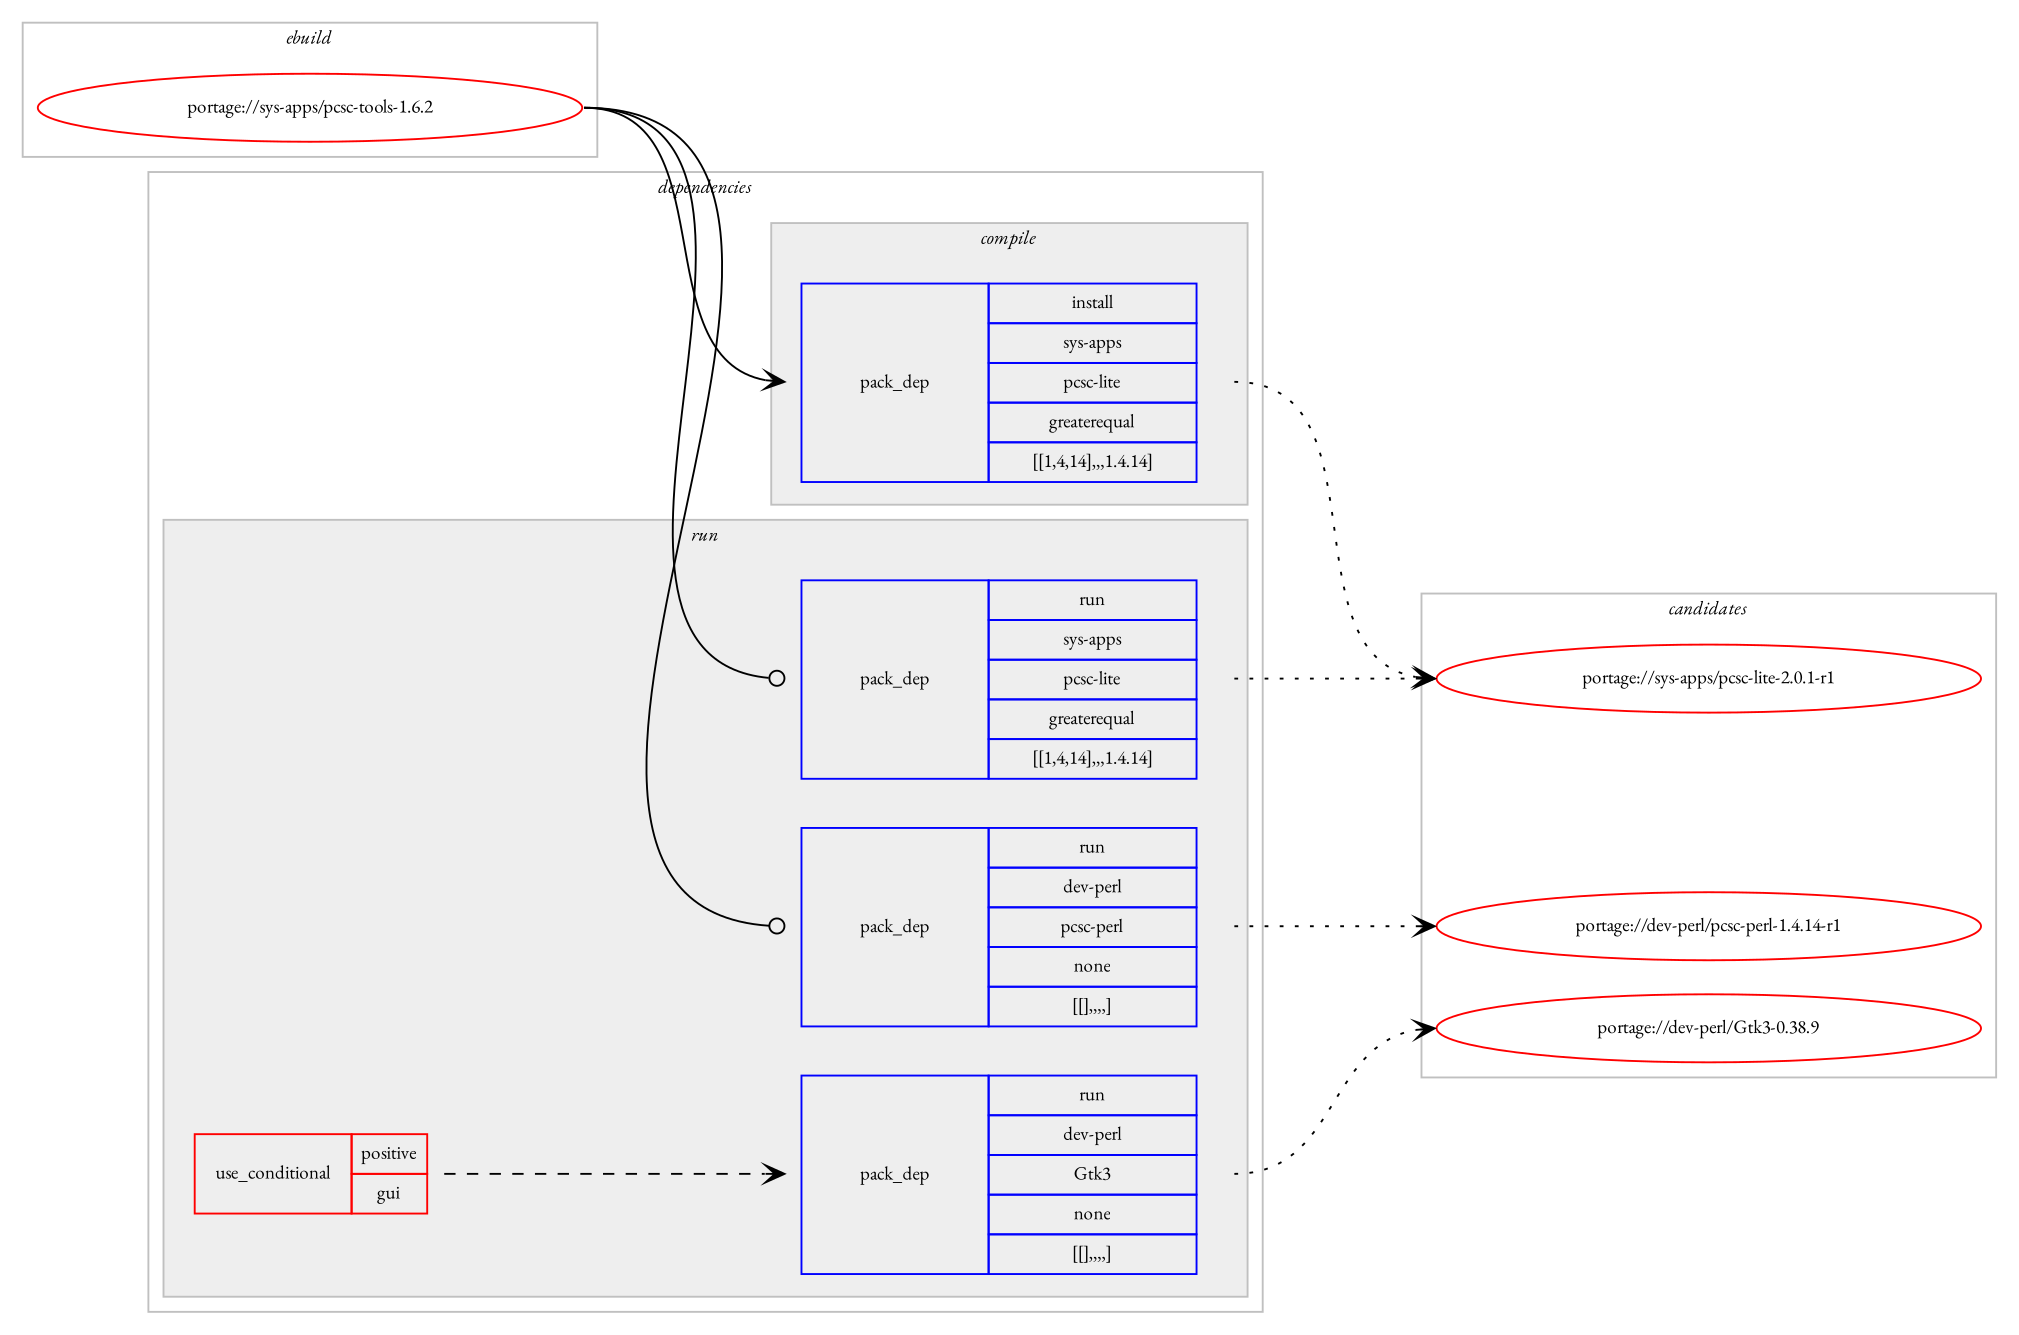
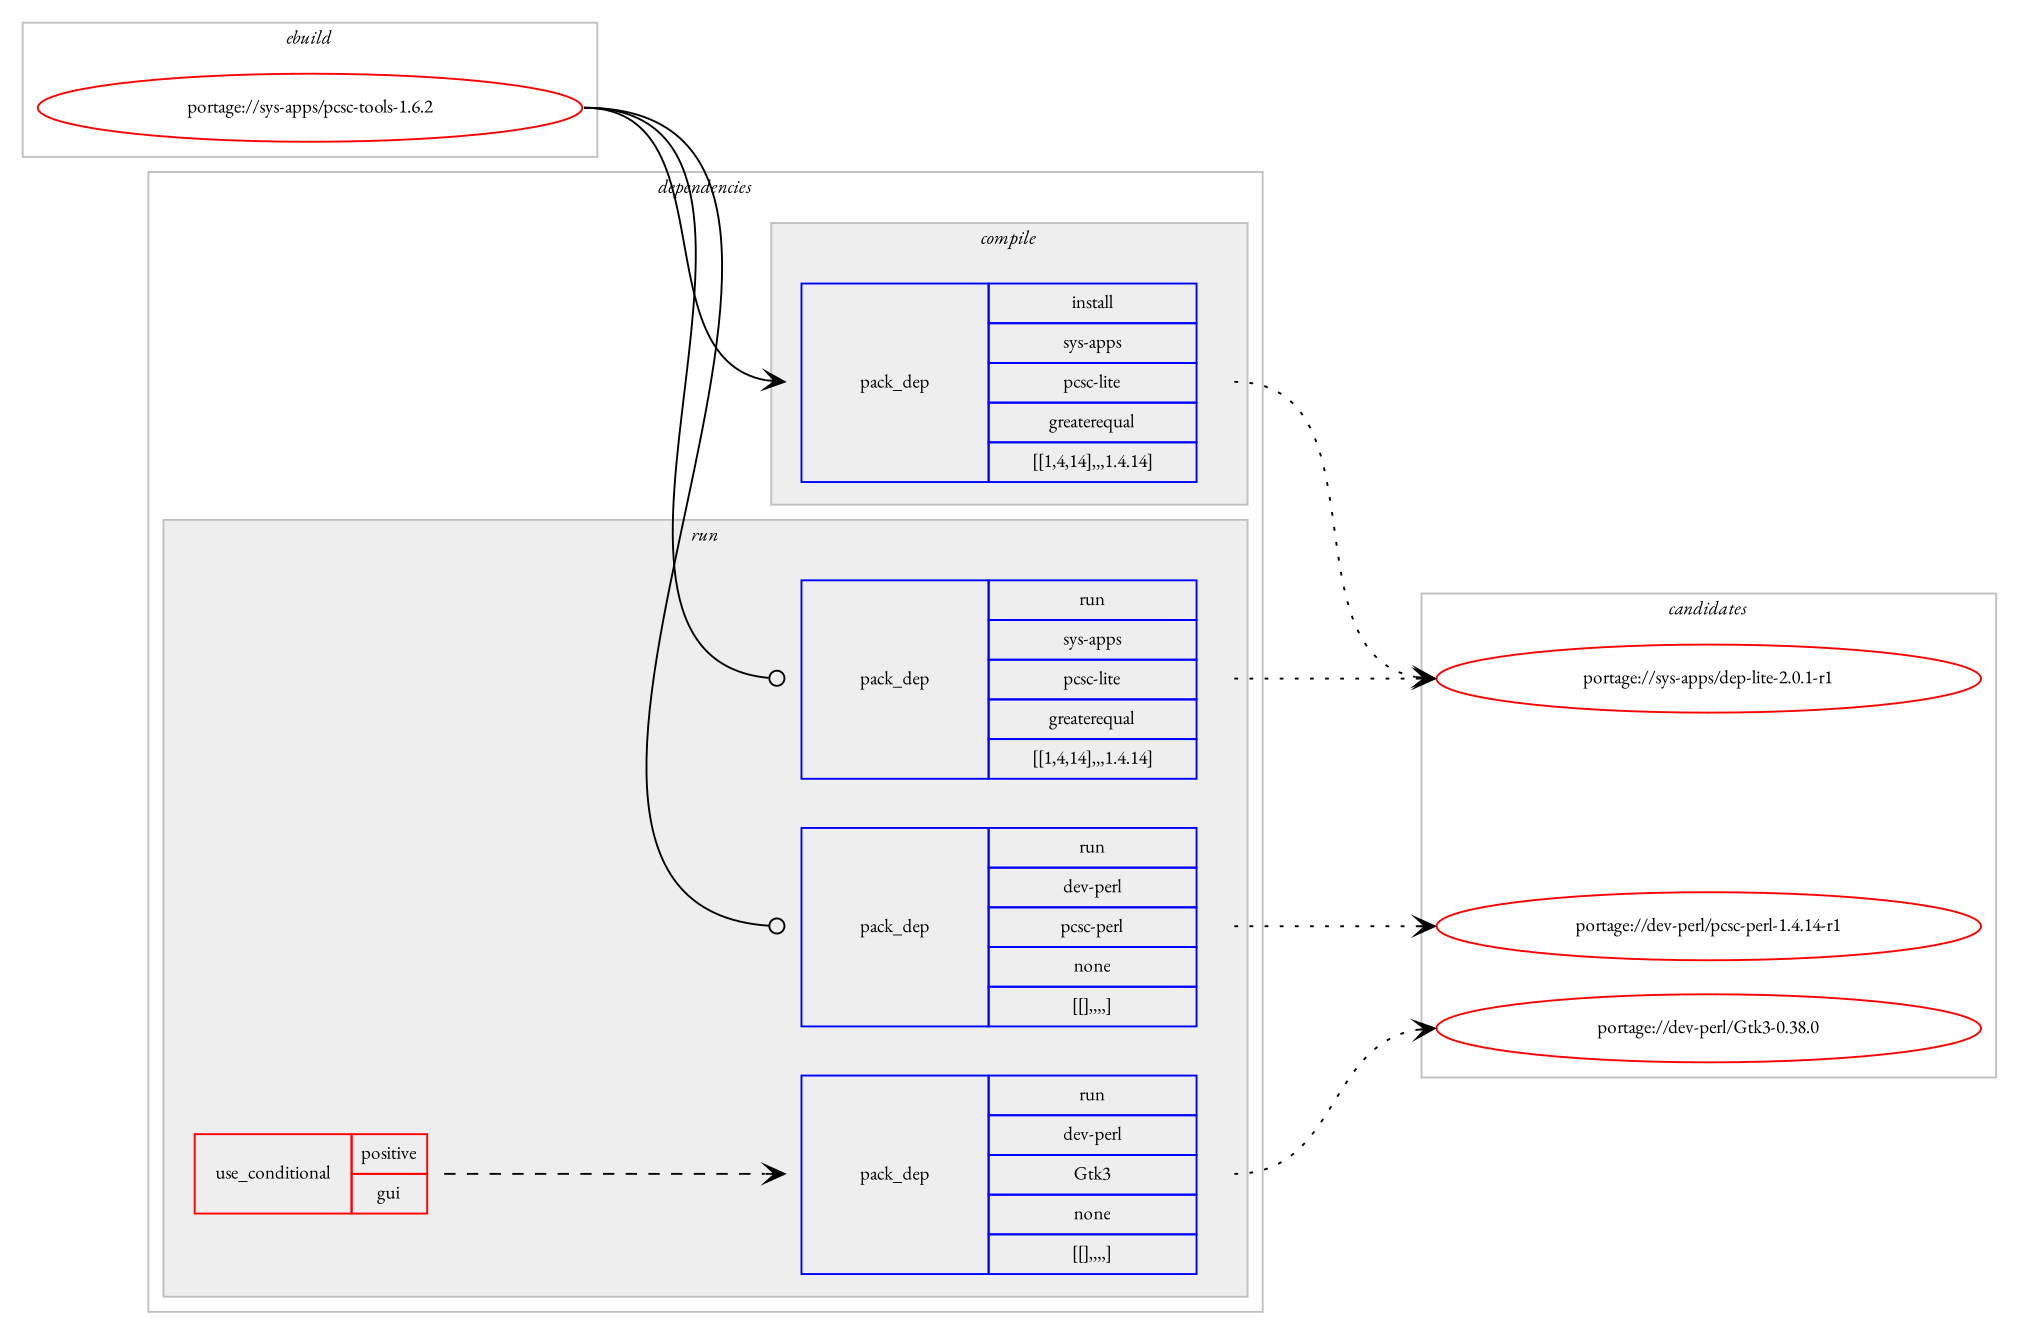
node "portage://sys-apps/pcsc-lite-2.0.1-r1": label "portage://sys-apps/pcsc-lite-2.0.1-r1" -> "portage://sys-apps/dep-lite-2.0.1-r1"
node "portage://dev-perl/Gtk3-0.38.9": label "portage://dev-perl/Gtk3-0.38.9" -> "portage://dev-perl/Gtk3-0.38.0"
